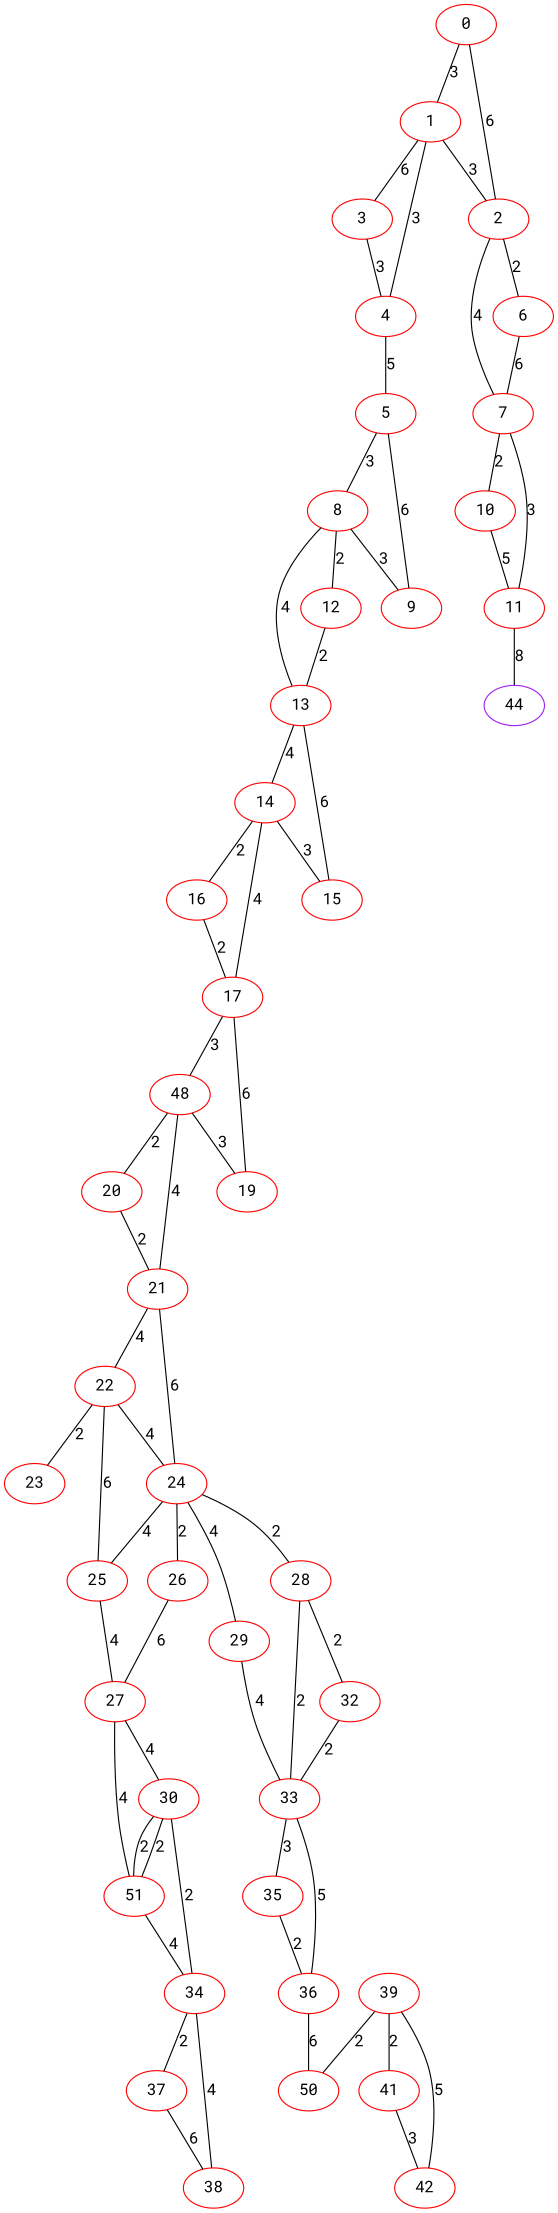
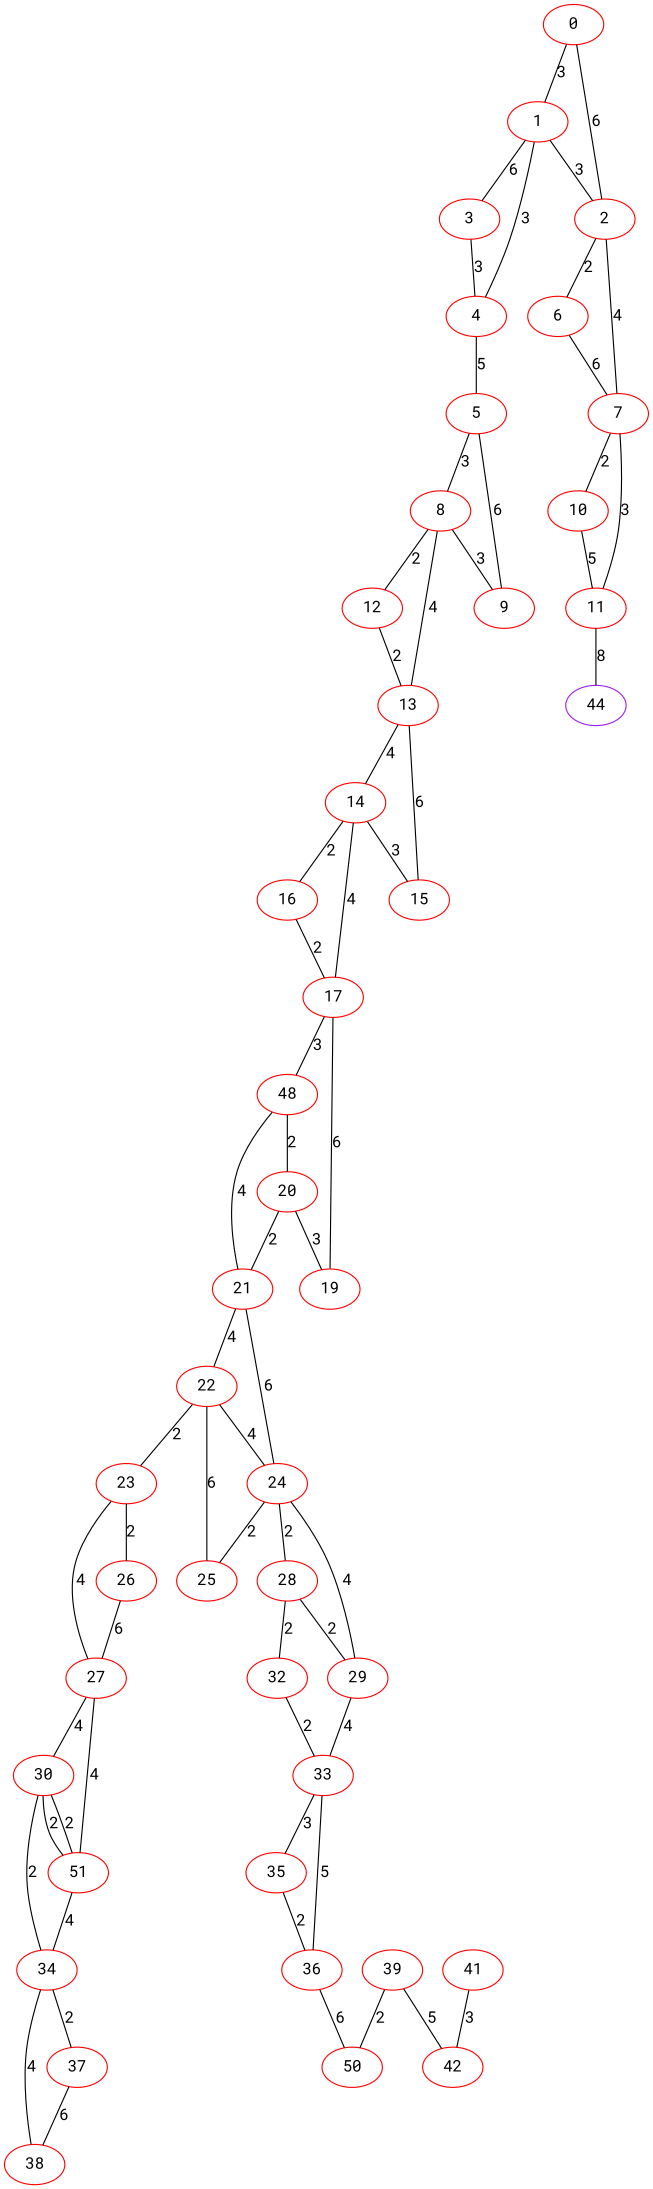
edge "48" -- "19": now "20" -- "19"
edge "24" -- "25": label "4" -> "2"
edge "24" -- "26": now "23" -- "26"
edge "25" -- "27": now "23" -- "27"
edge "28" -- "33": now "28" -- "29"
edge "39" -- "41": removed, label "2"
